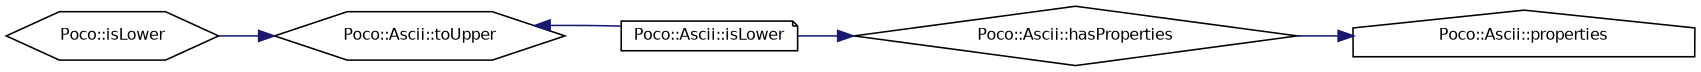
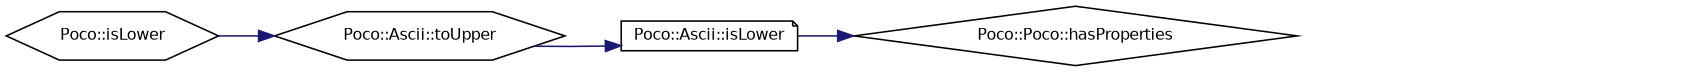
edge "Poco::Ascii::isLower" -> "Poco::Ascii::toUpper": reversed
node "Poco::Ascii::hasProperties": label "Poco::Ascii::hasProperties" -> "Poco::Poco::hasProperties"
node "Poco::Ascii::properties": removed
